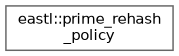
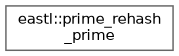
node "eastl::prime_rehash _policy": label "eastl::prime_rehash _policy" -> "eastl::prime_rehash _prime"
